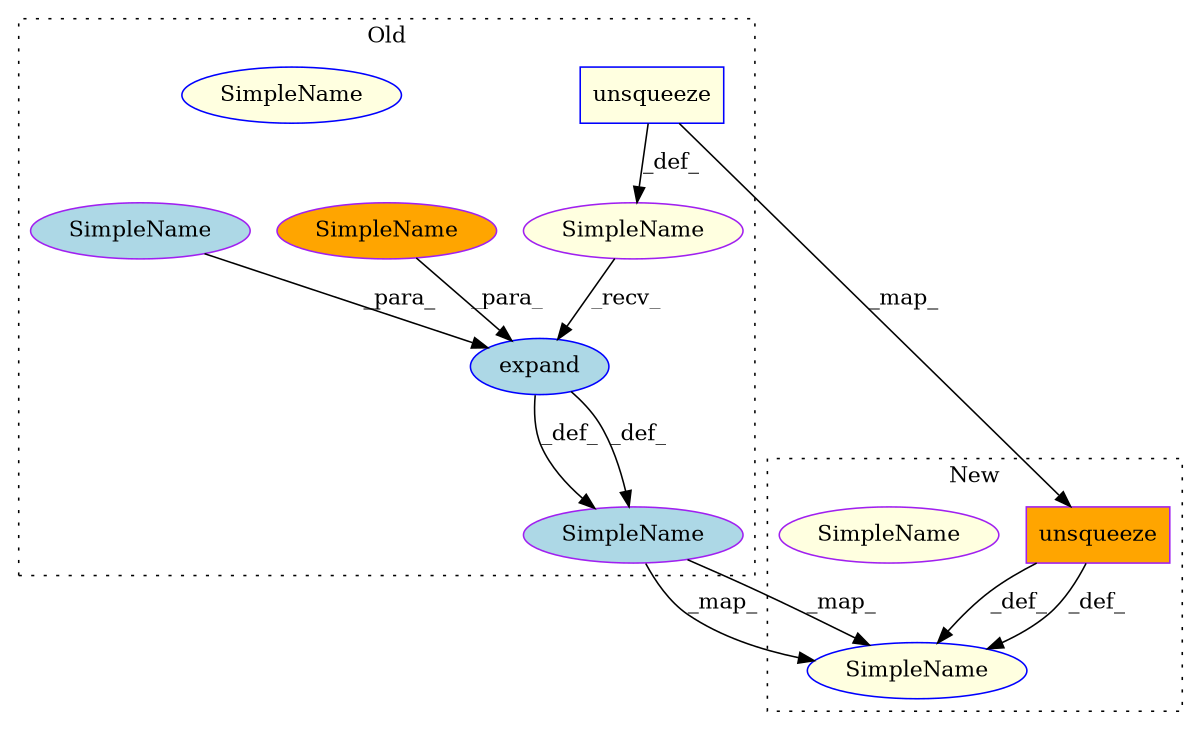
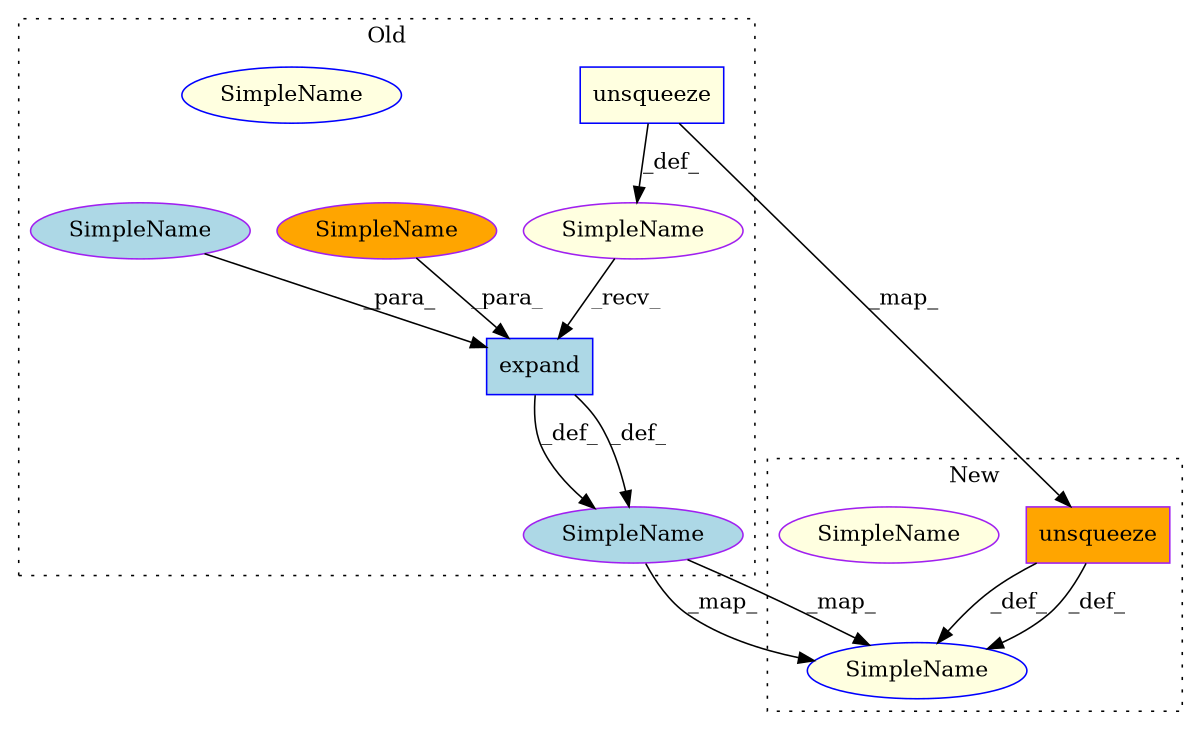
node "expand": shape ellipse -> box
